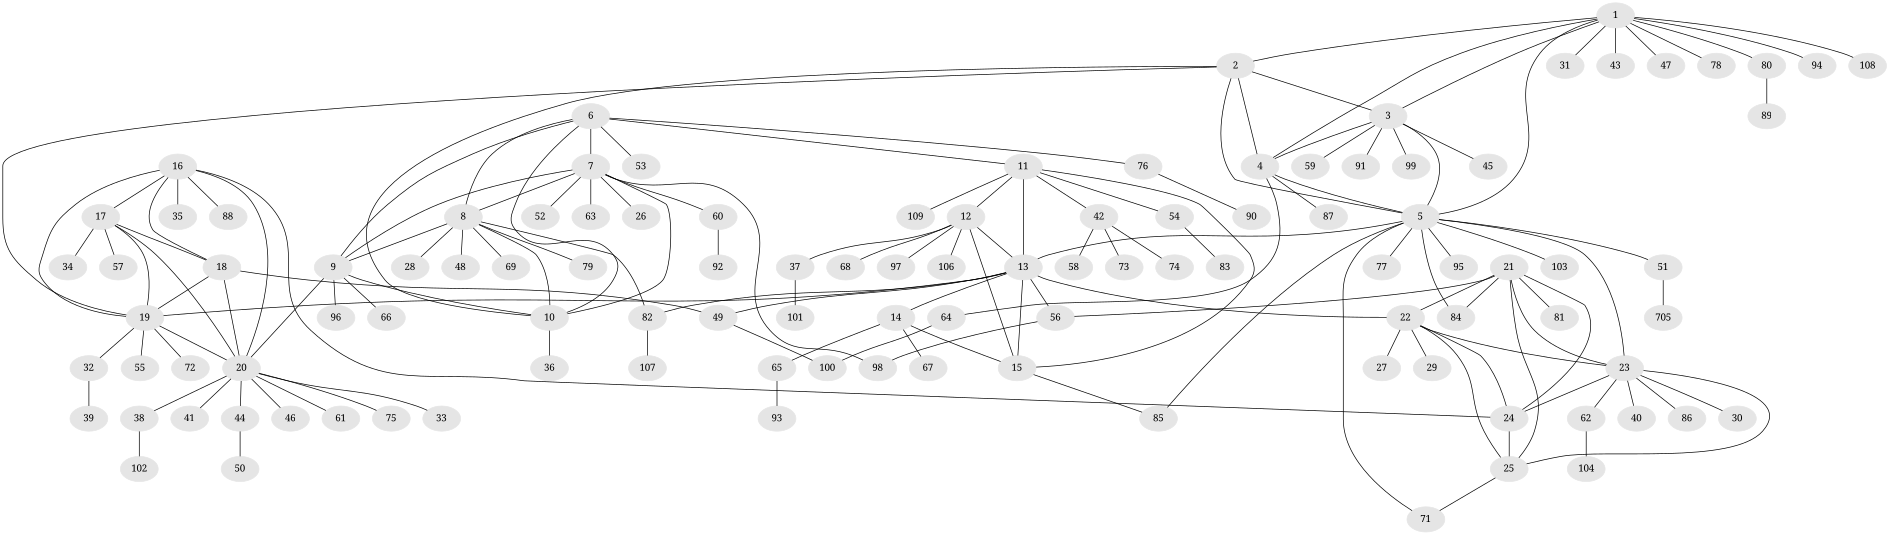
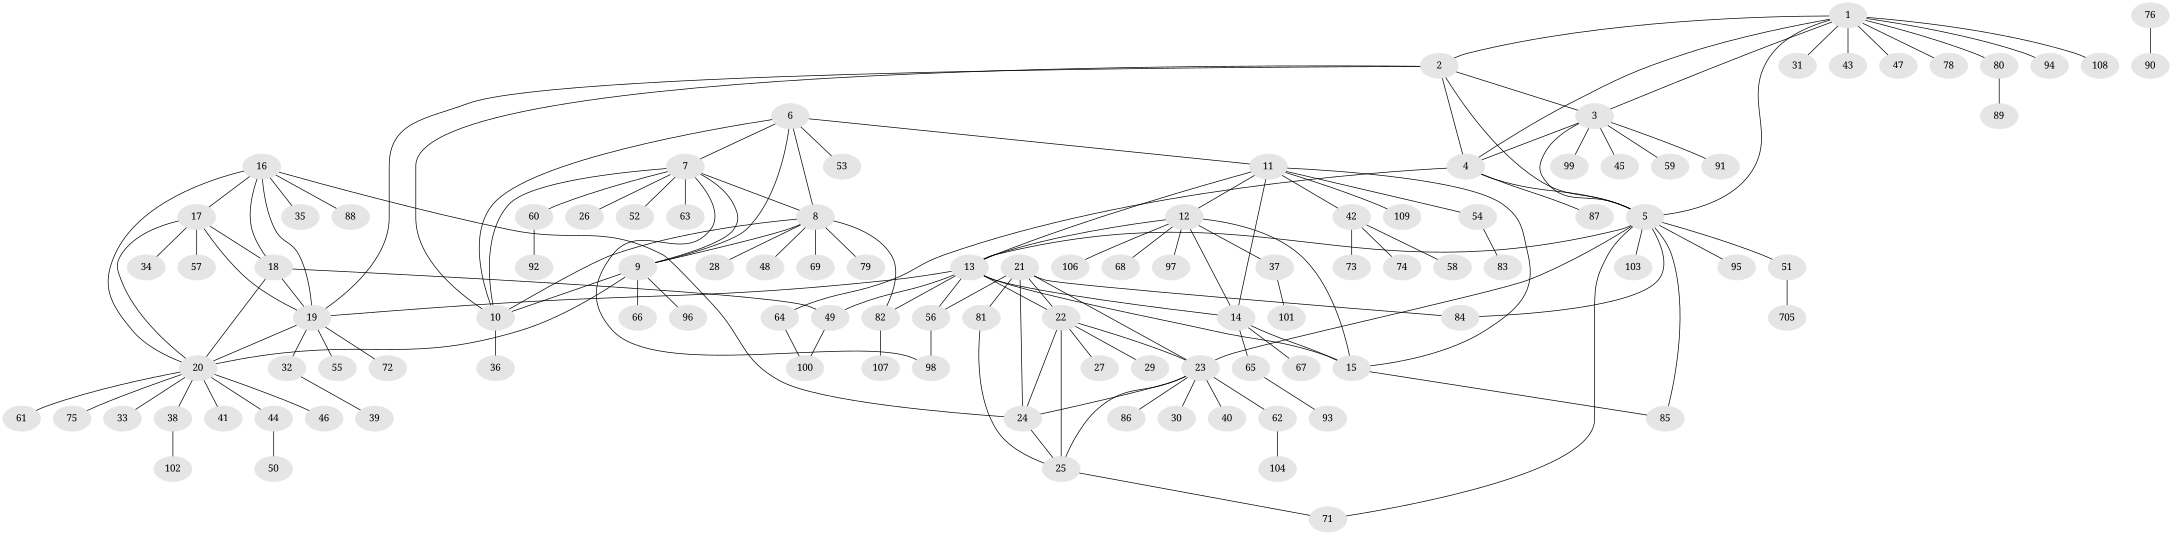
edge "6" -- "76": removed
edge "11" -- "14": added
edge "12" -- "14": added
node "77": removed
edge "21" -- "25": now "81" -- "25"
